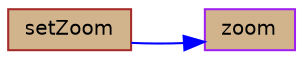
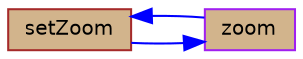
edge "zoom" -> "setZoom": added
